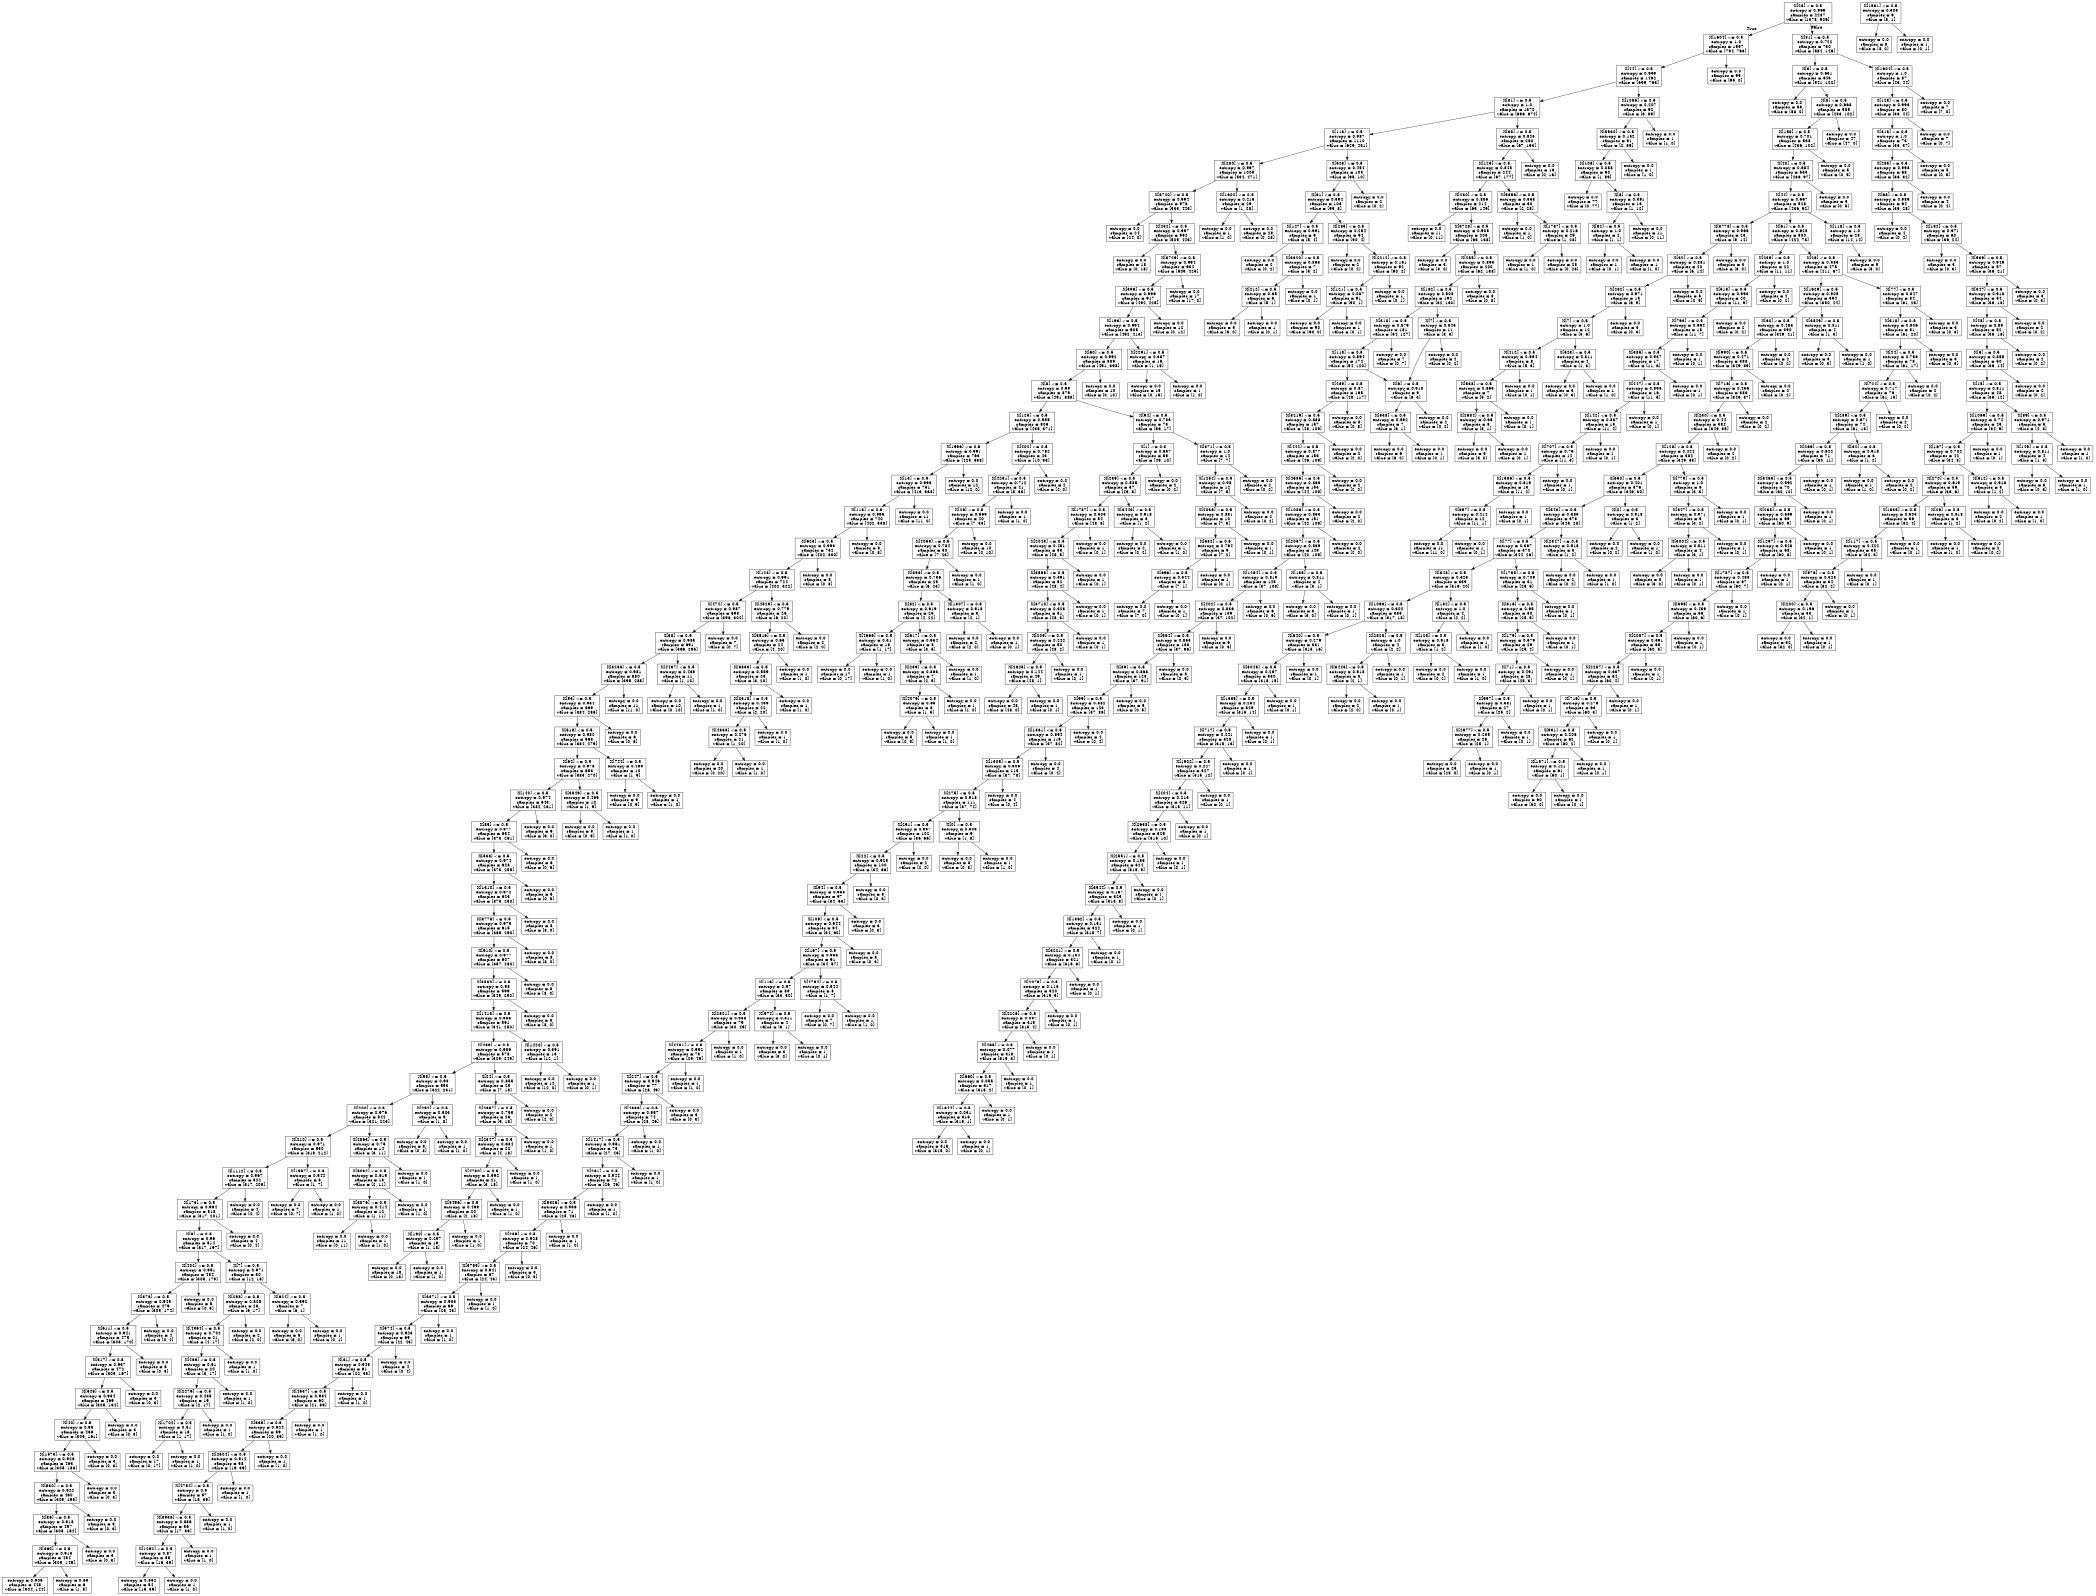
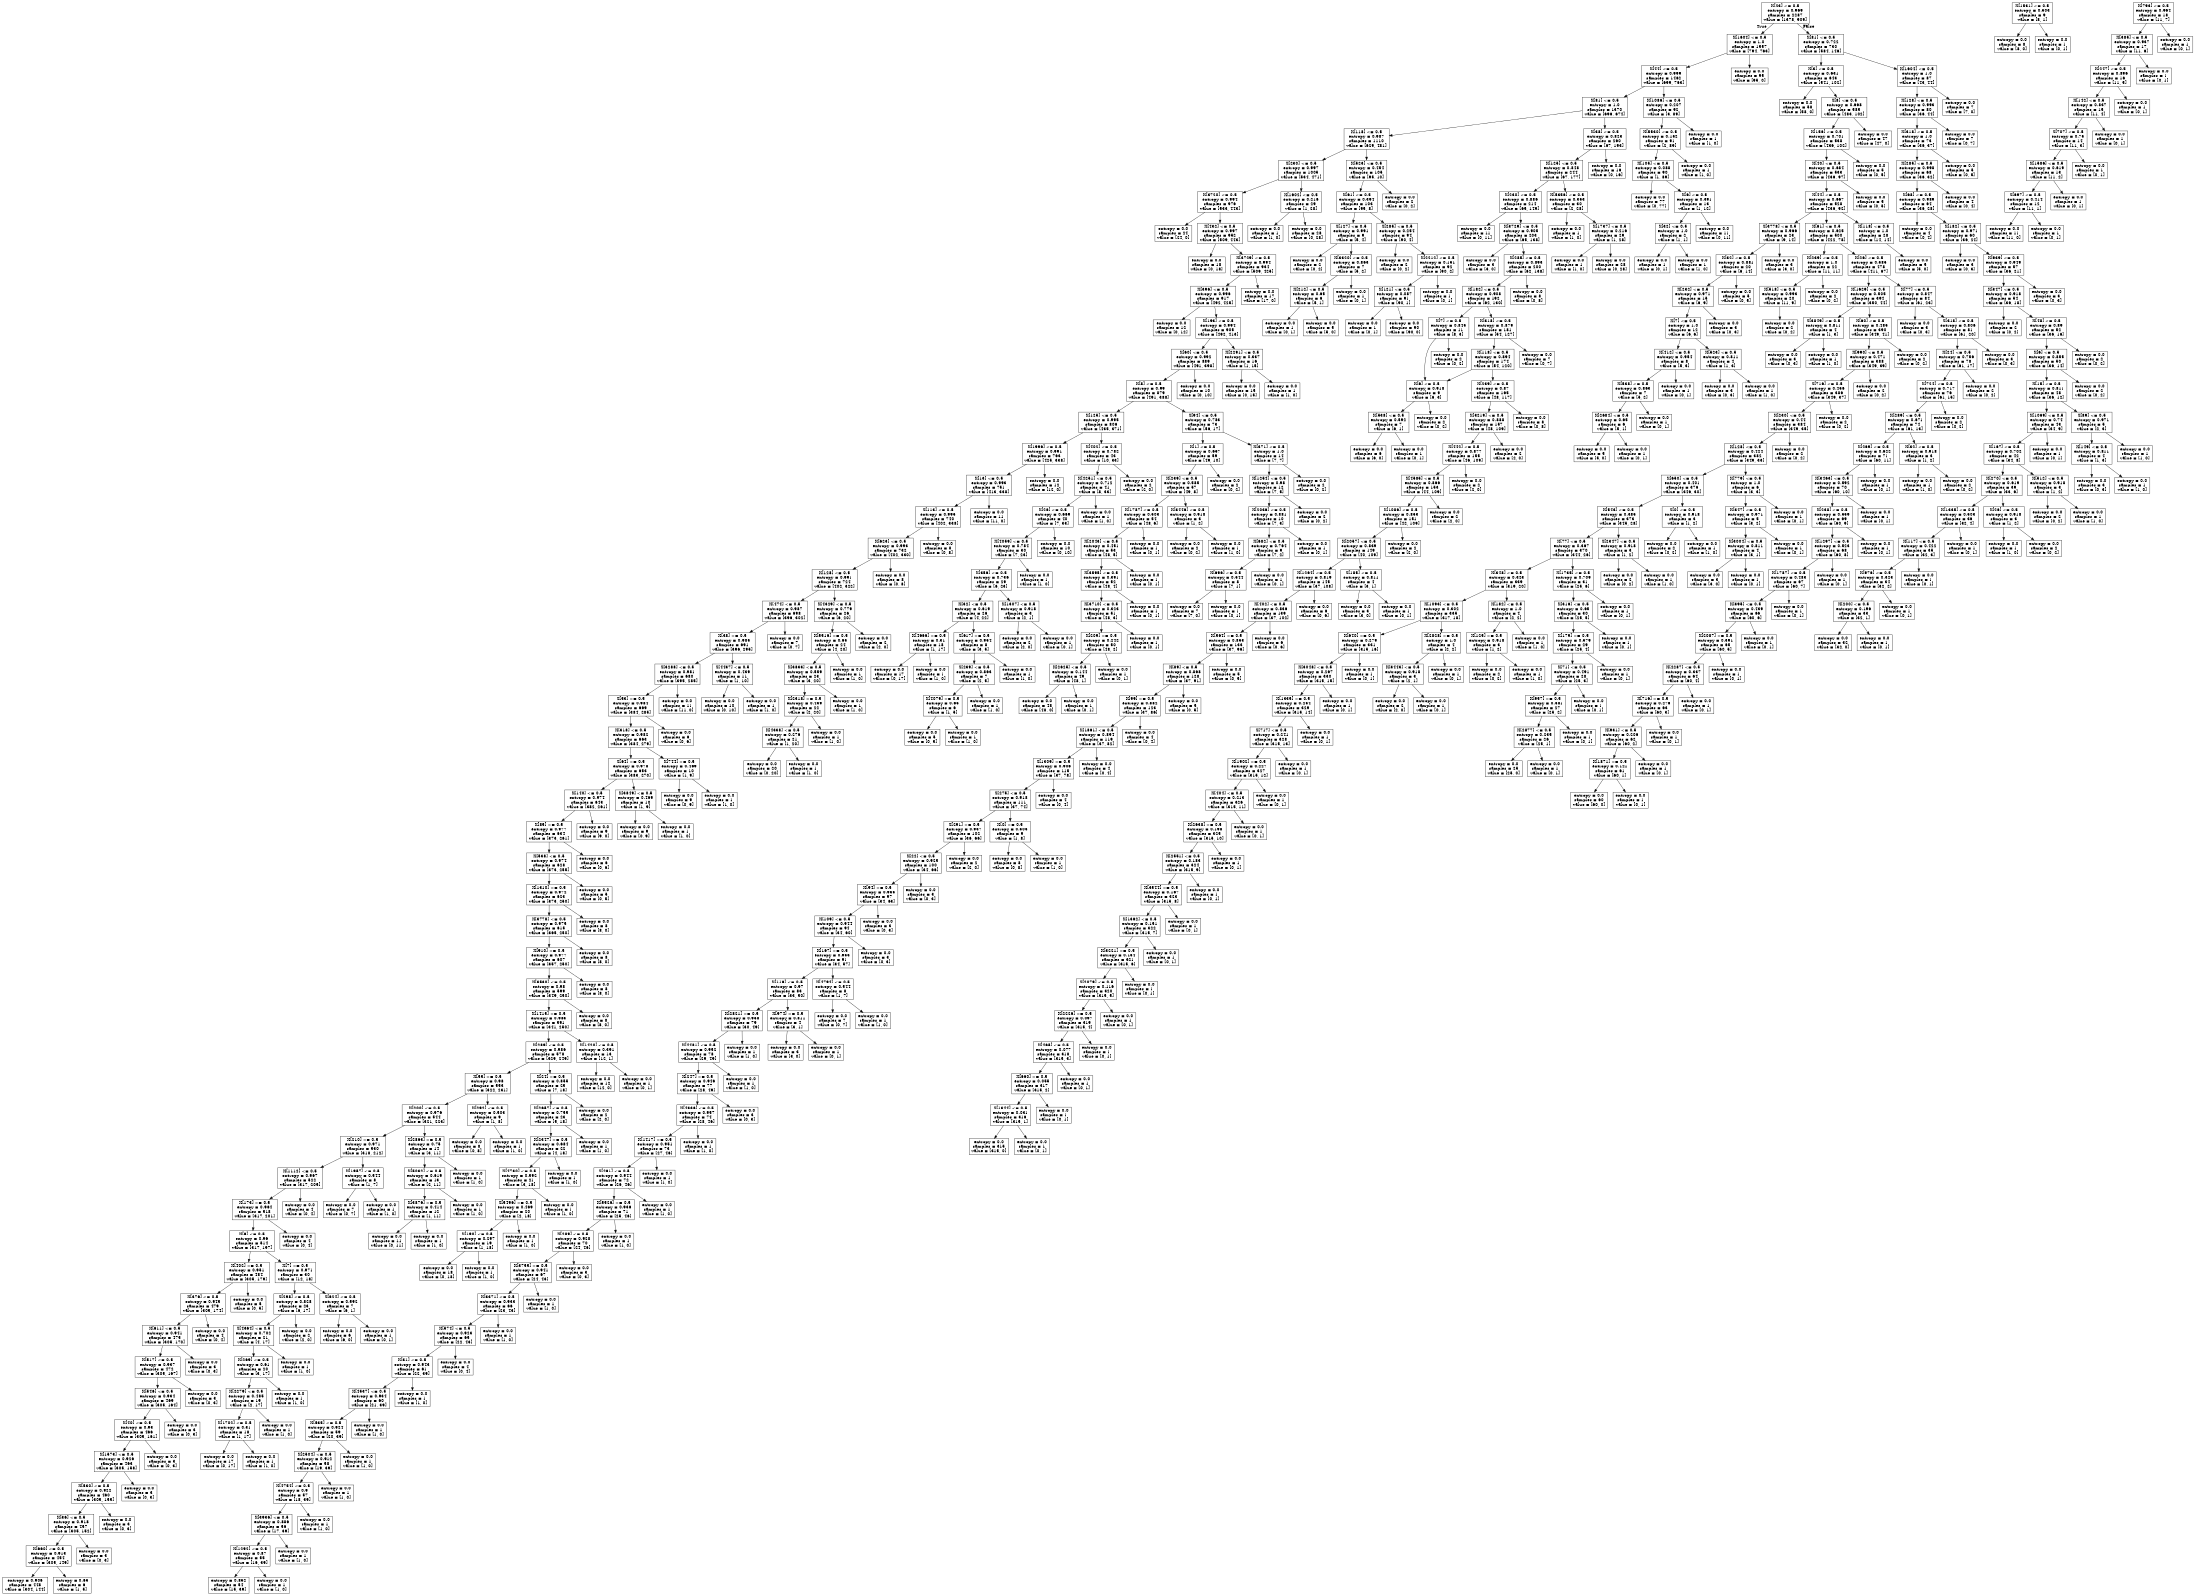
edge "X[518] <= 0.5 entropy = 0.993 samples = 20 value = [11, 9]" -> "X[793] <= 0.5 entropy = 0.964 samples = 18 value = [11, 7]": removed
